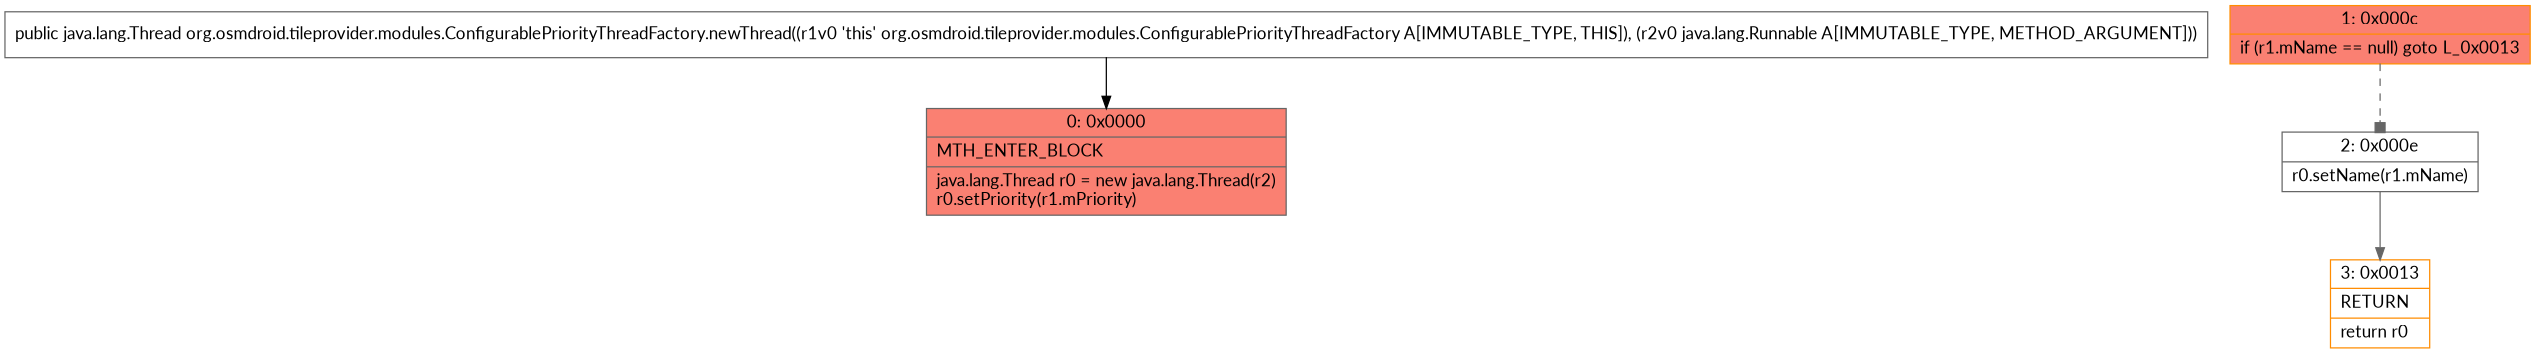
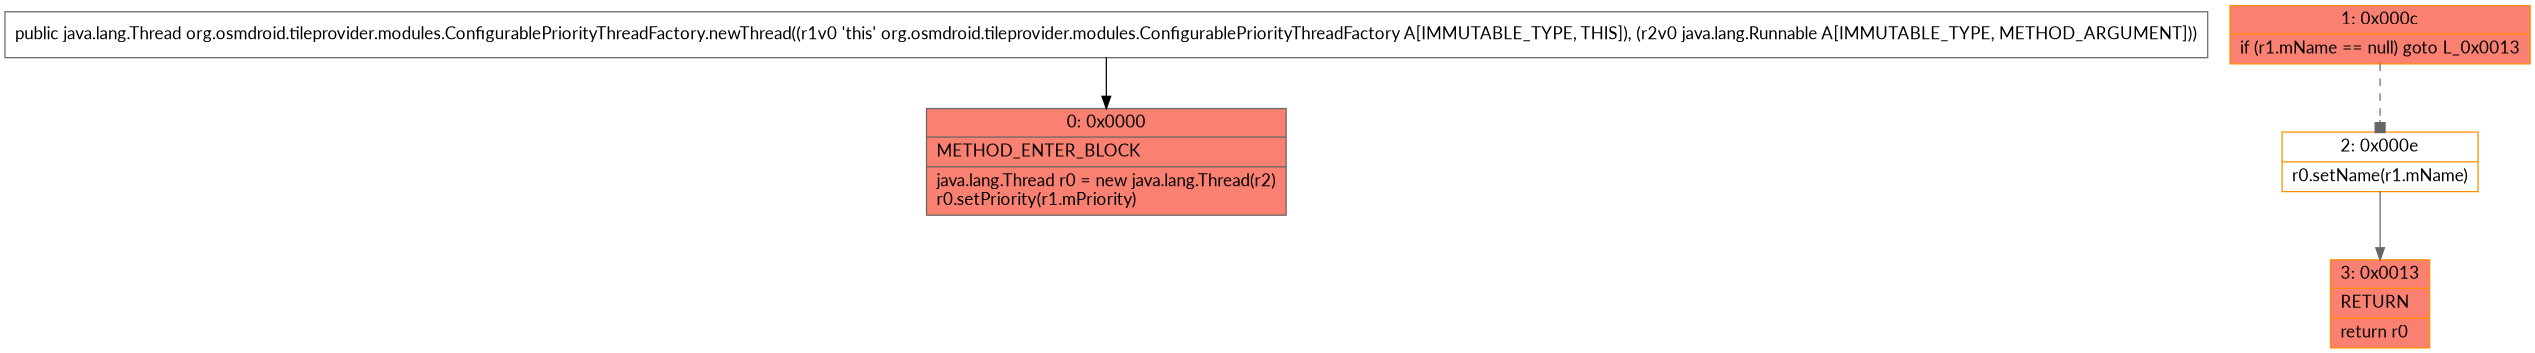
node "0: 0x0000": text "MTH_ENTER_BLOCK" -> "METHOD_ENTER_BLOCK"
node "2: 0x000e": color gray40 -> darkorange
node "3: 0x0013": fillcolor white -> salmon
